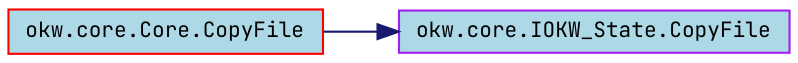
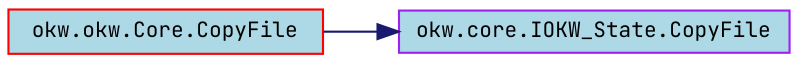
node "okw.core.Core.CopyFile": label "okw.core.Core.CopyFile" -> "okw.okw.Core.CopyFile"
